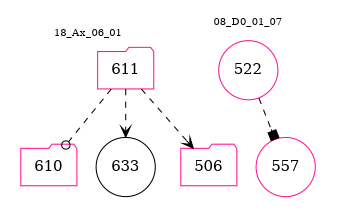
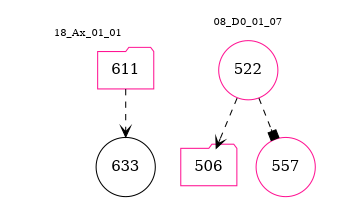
cluster "18_Ax_06_01": label "18_Ax_06_01" -> "18_Ax_01_01"
edge "611" -> "506": now "522" -> "506"
node "610": removed
